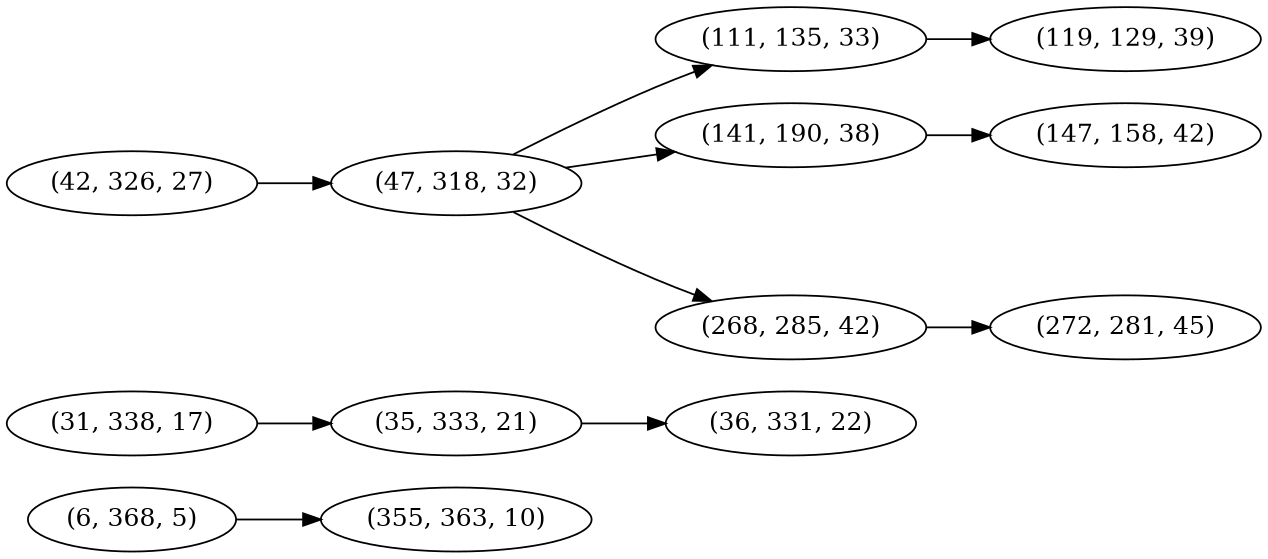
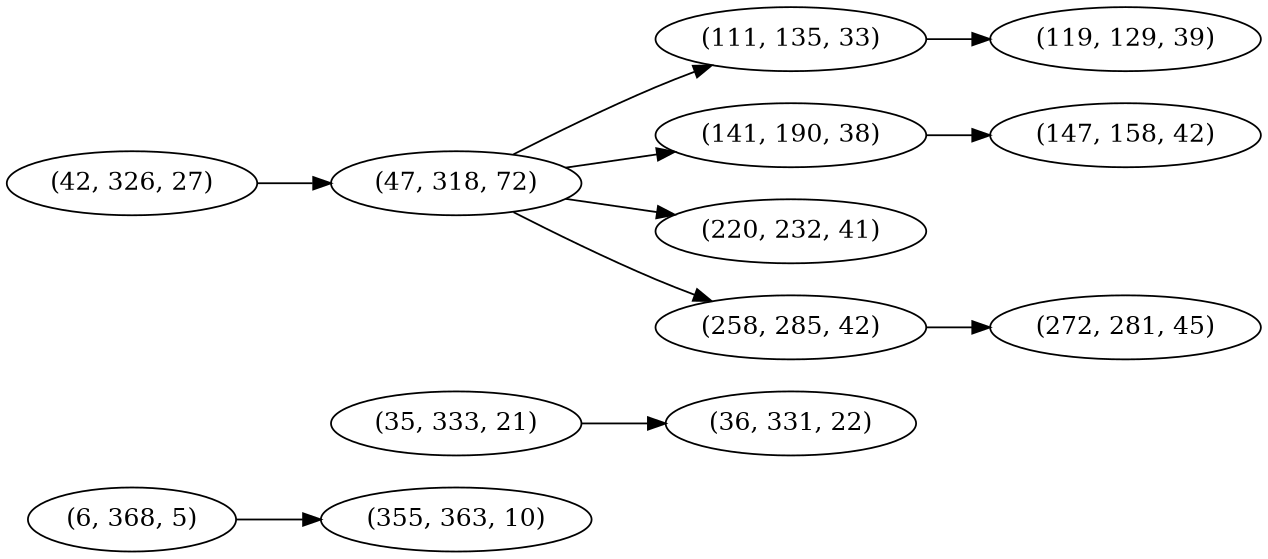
node "(47, 318, 32)": label "(47, 318, 32)" -> "(47, 318, 72)"
node "(220, 232, 41)": added
node "(268, 285, 42)": label "(268, 285, 42)" -> "(258, 285, 42)"
node "(31, 338, 17)": removed
